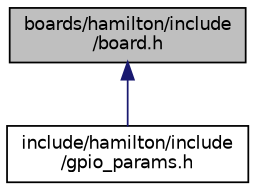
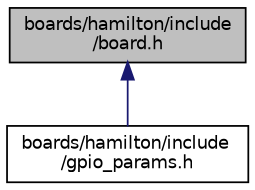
node "include/hamilton/include /gpio_params.h": label "include/hamilton/include /gpio_params.h" -> "boards/hamilton/include /gpio_params.h"
